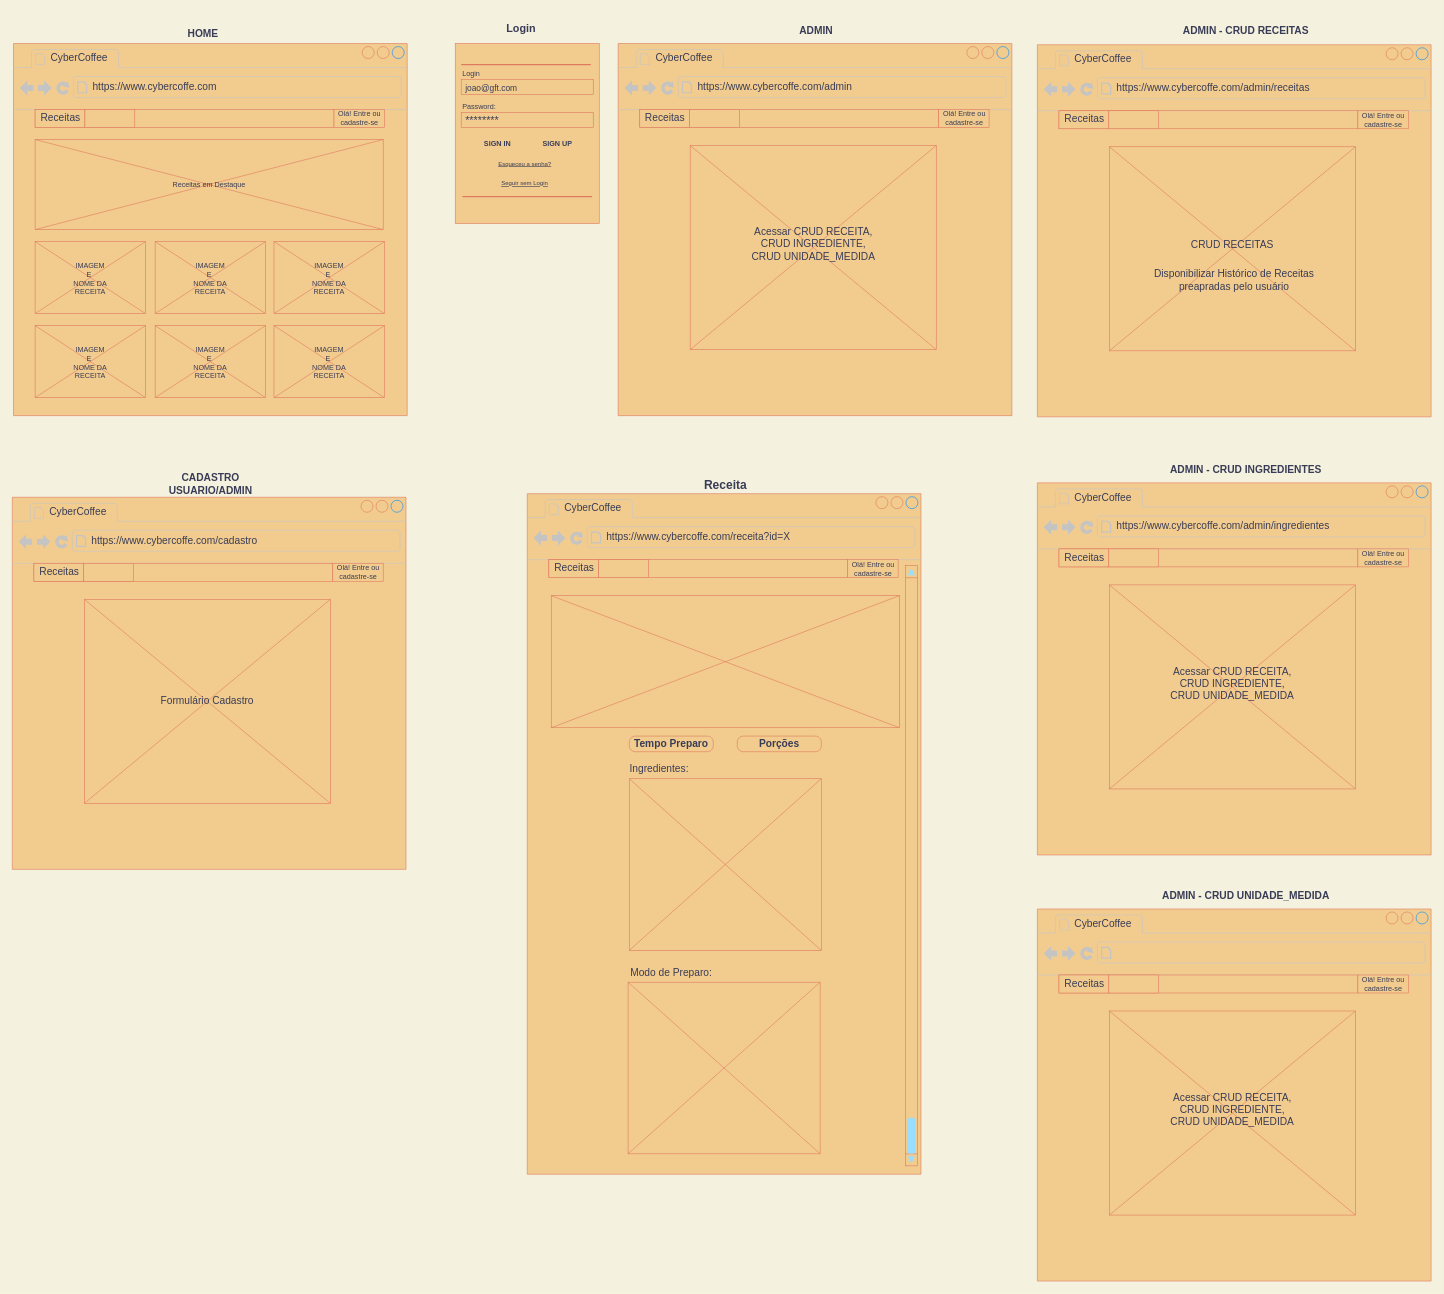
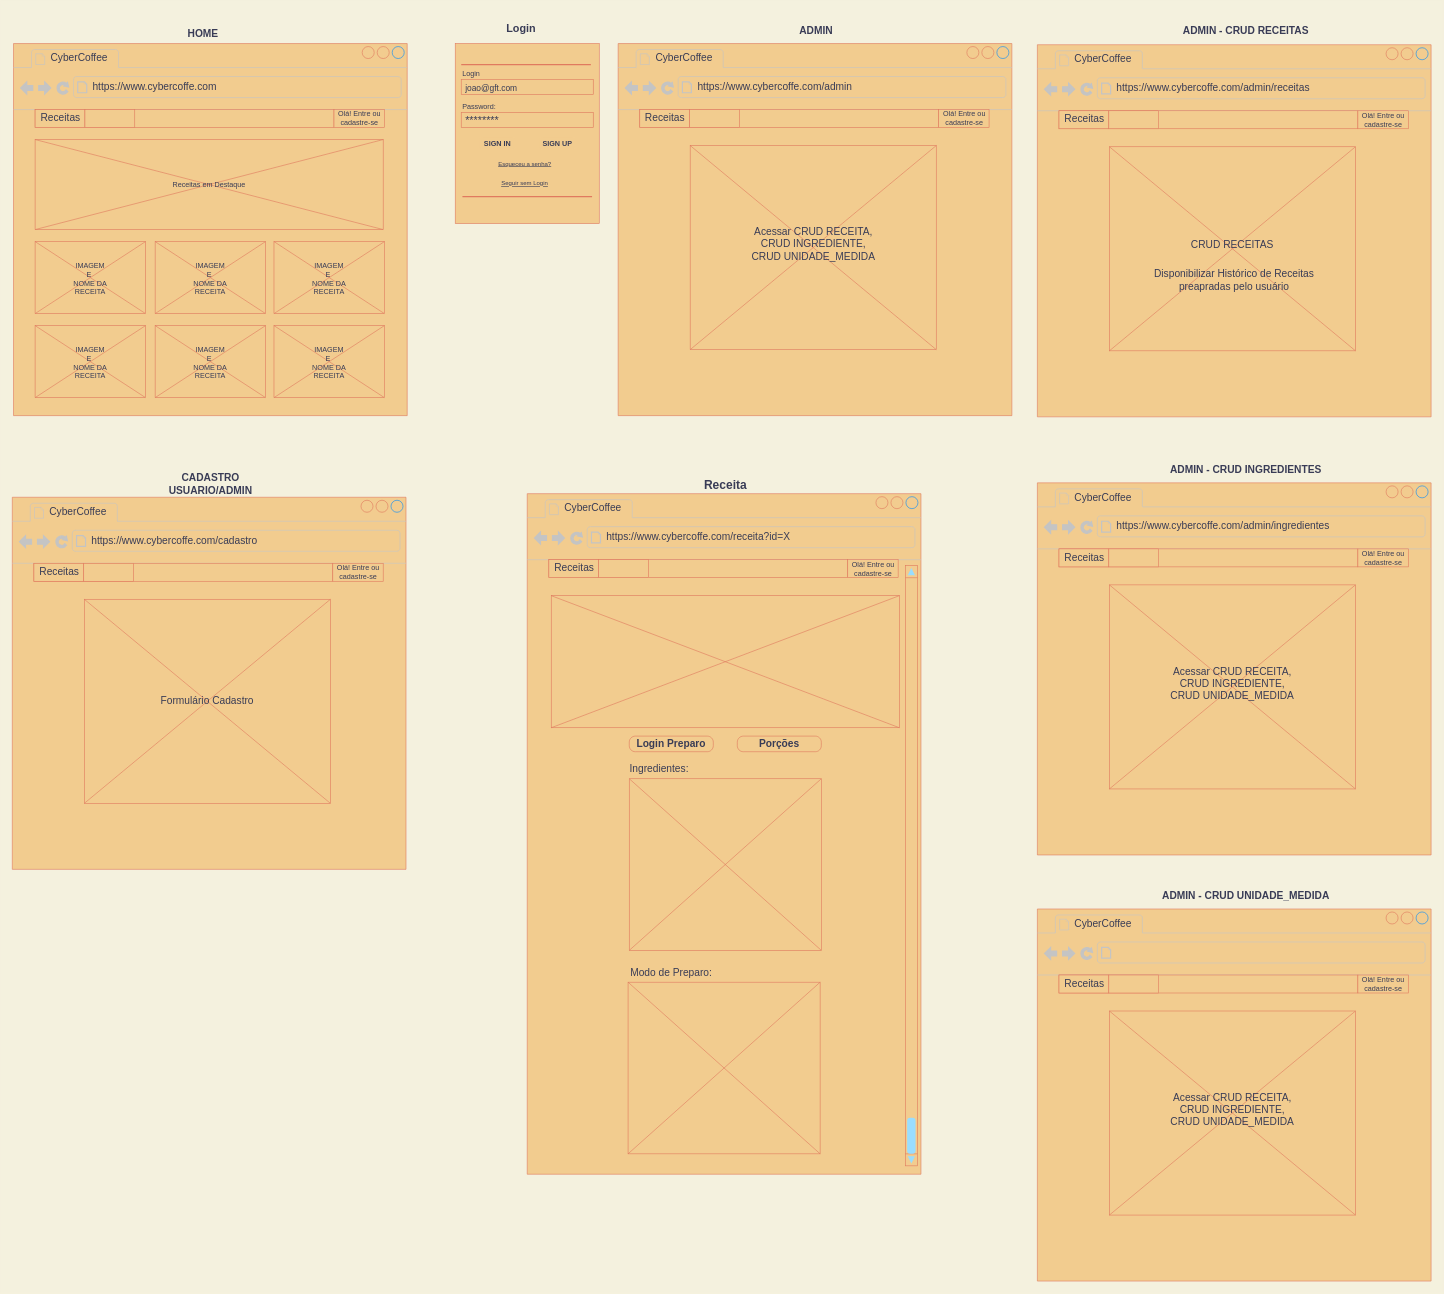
node "Tempo Preparo": label "Tempo Preparo" -> "Login Preparo"
